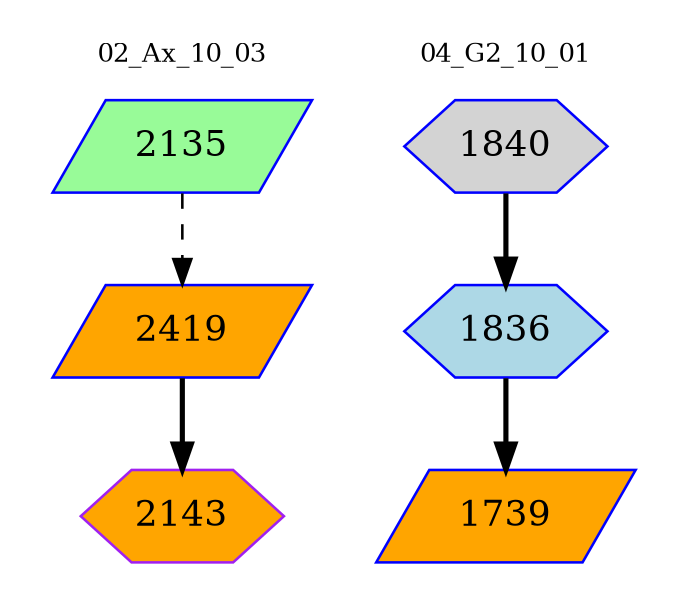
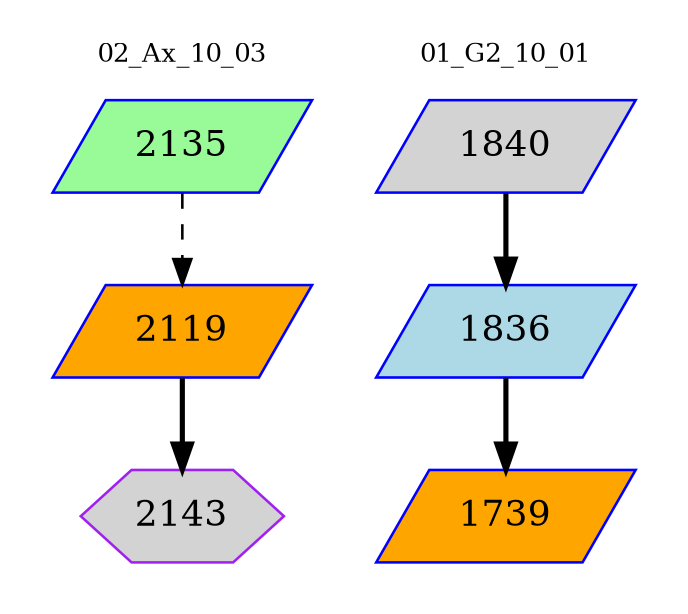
cluster "04_G2_10_01": label "04_G2_10_01" -> "01_G2_10_01"
node "1840": shape hexagon -> parallelogram
node "2419": label "2419" -> "2119"
node "1836": shape hexagon -> parallelogram
node "2143": fillcolor orange -> lightgrey
